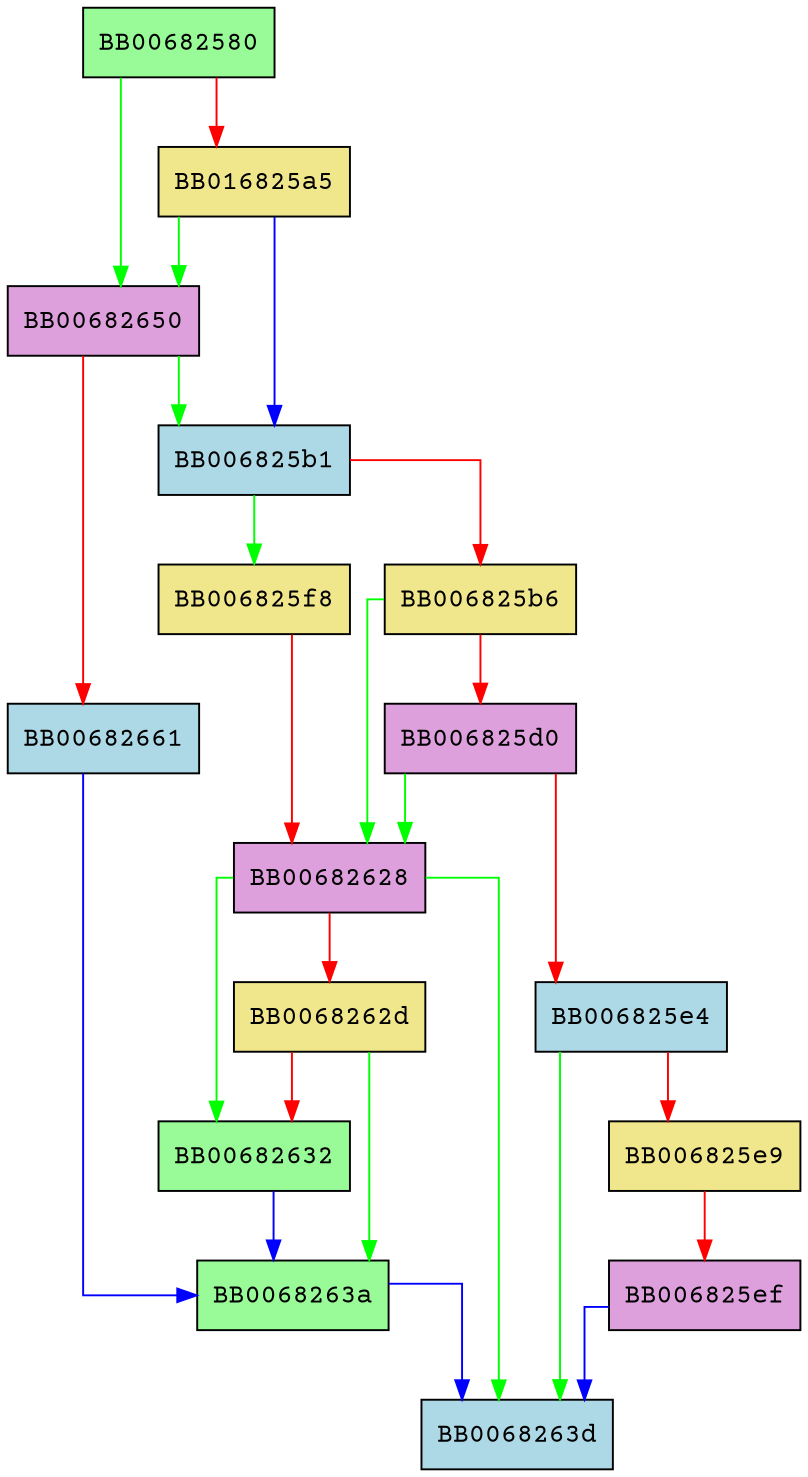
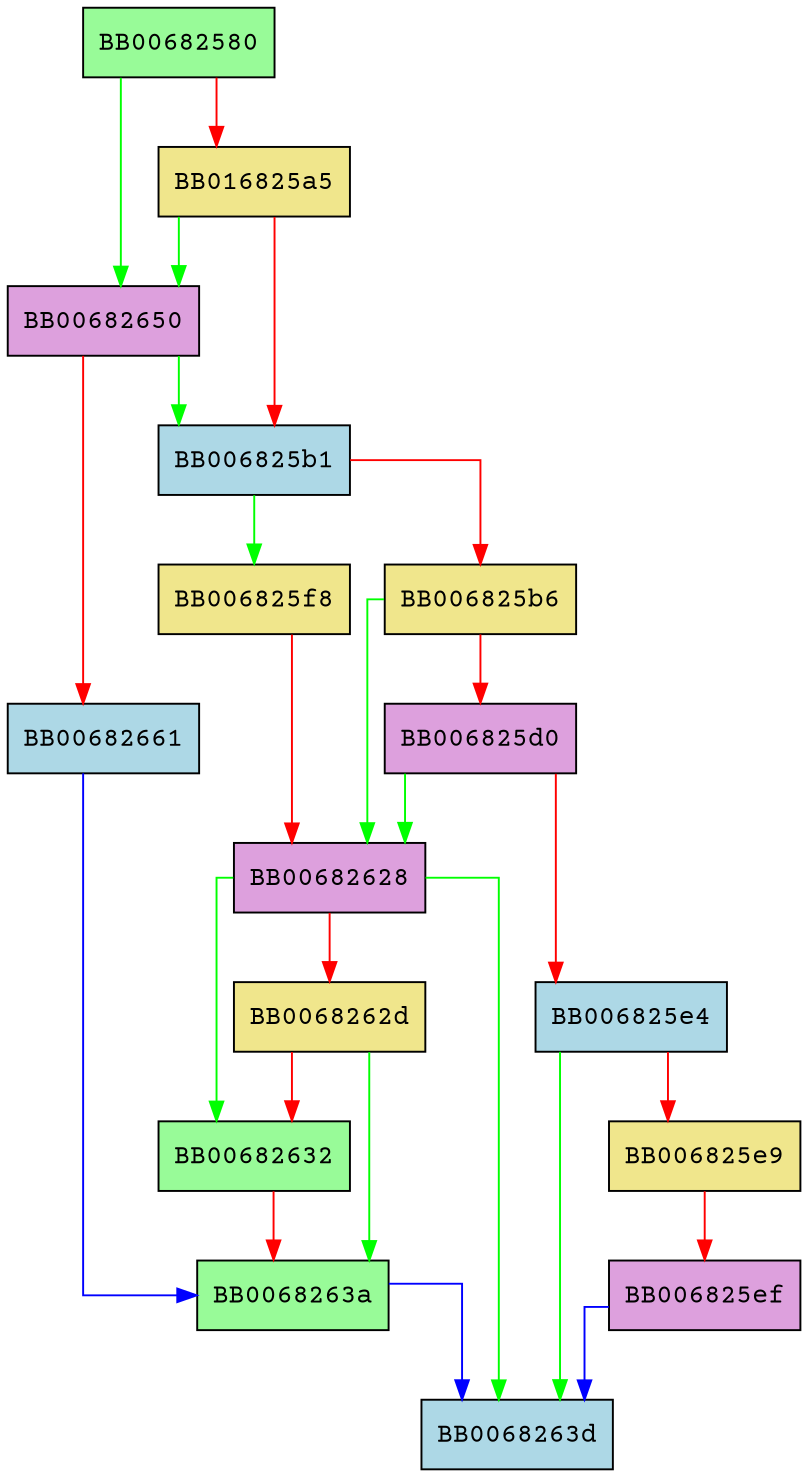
edge "BB016825a5" -> "BB006825b1": color blue -> red
edge "BB00682632" -> "BB0068263a": color blue -> red
